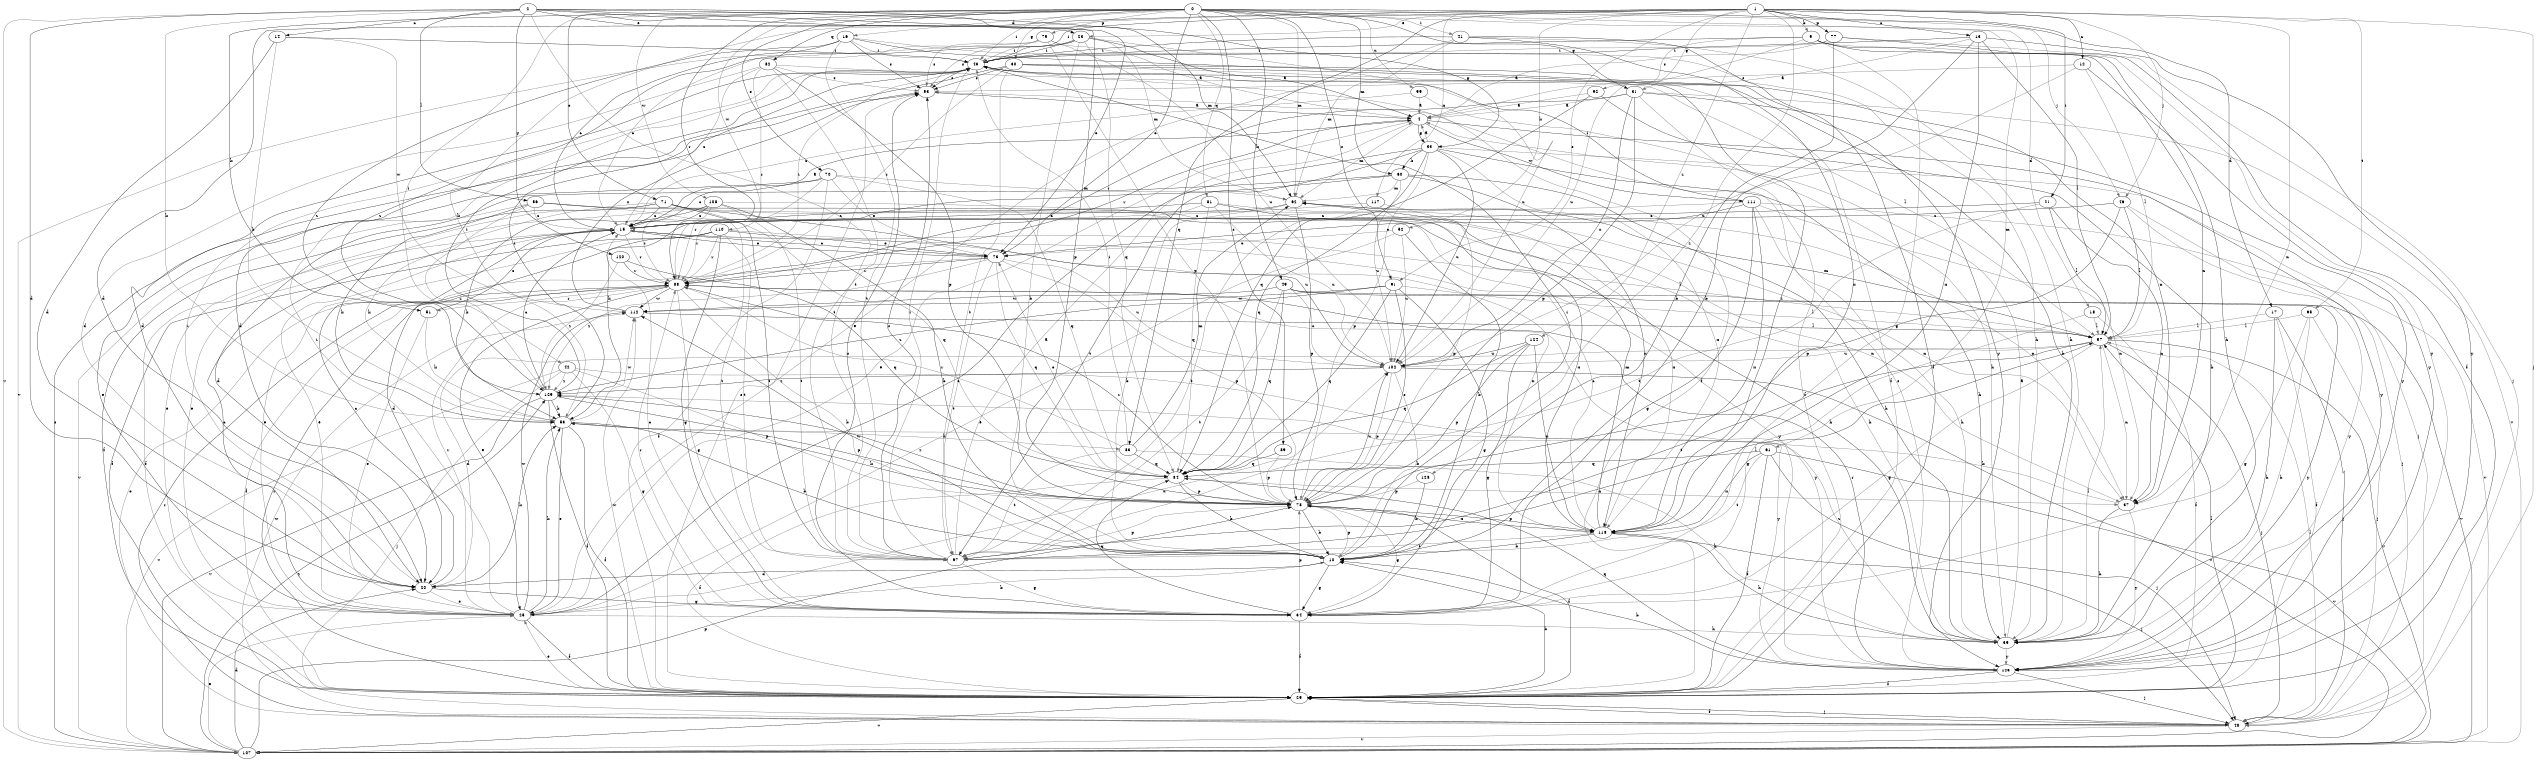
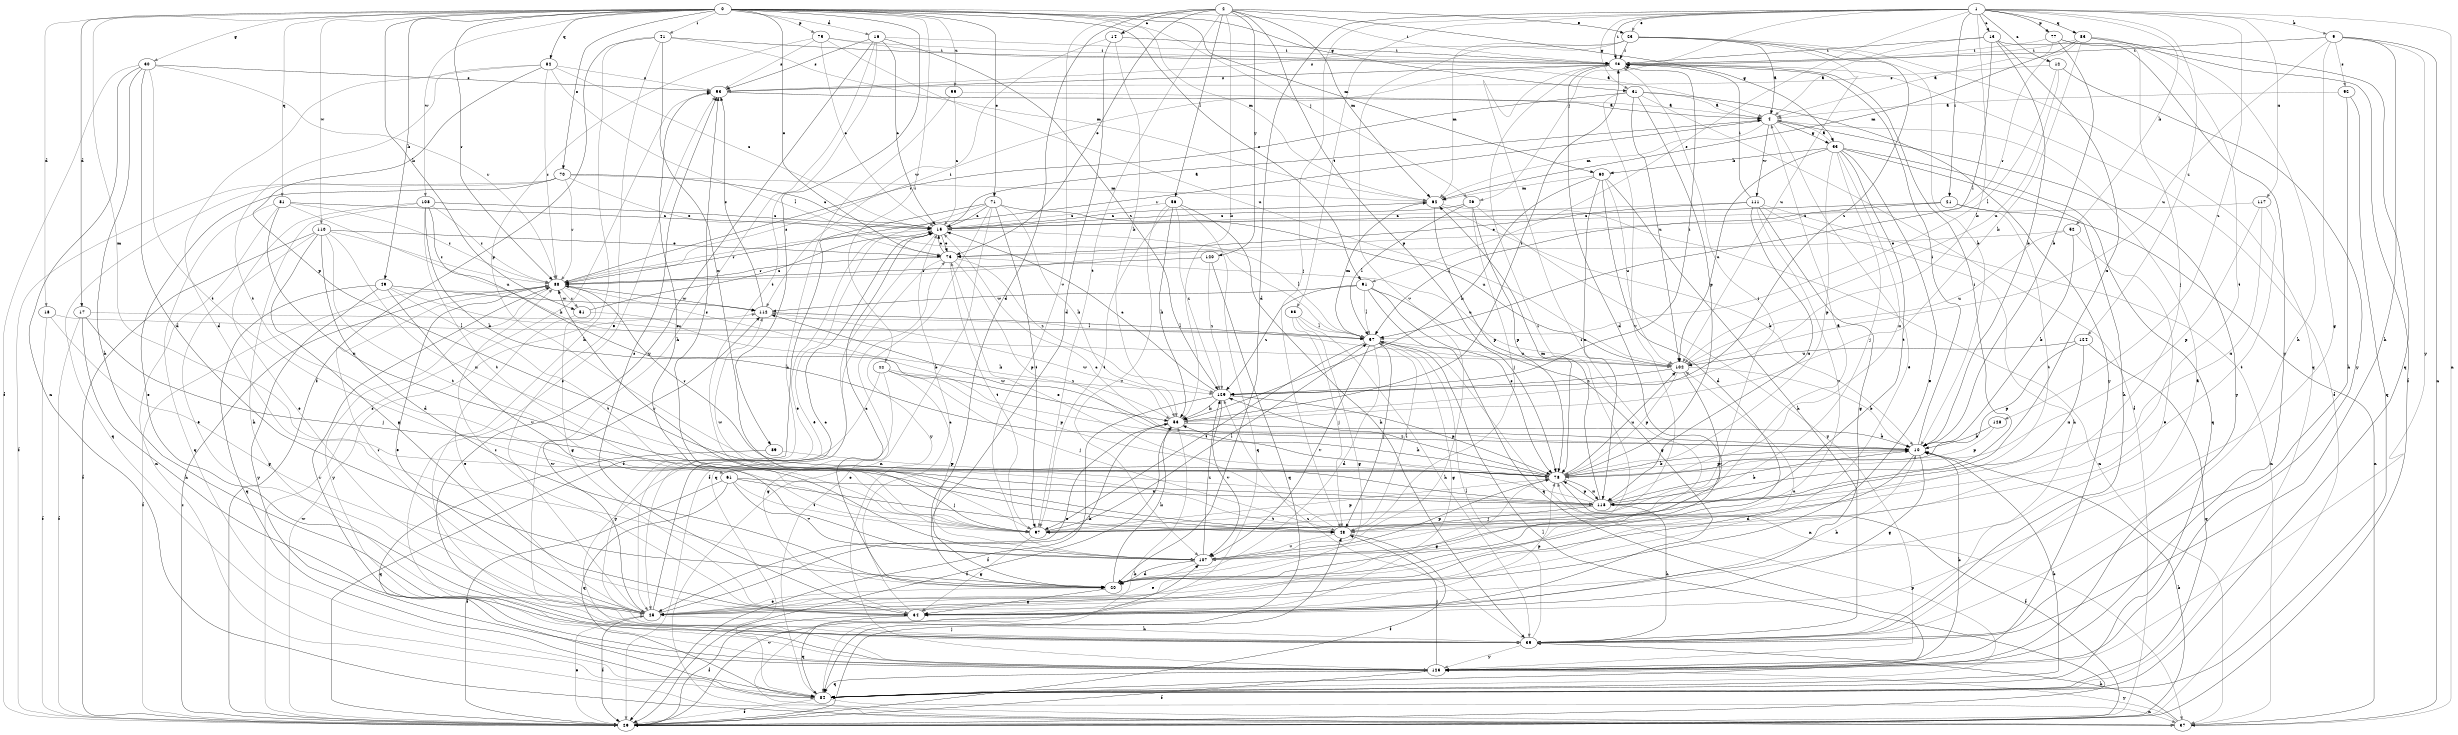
edge "53" -> "83": reversed
edge "124" -> "34": removed, label "g"
